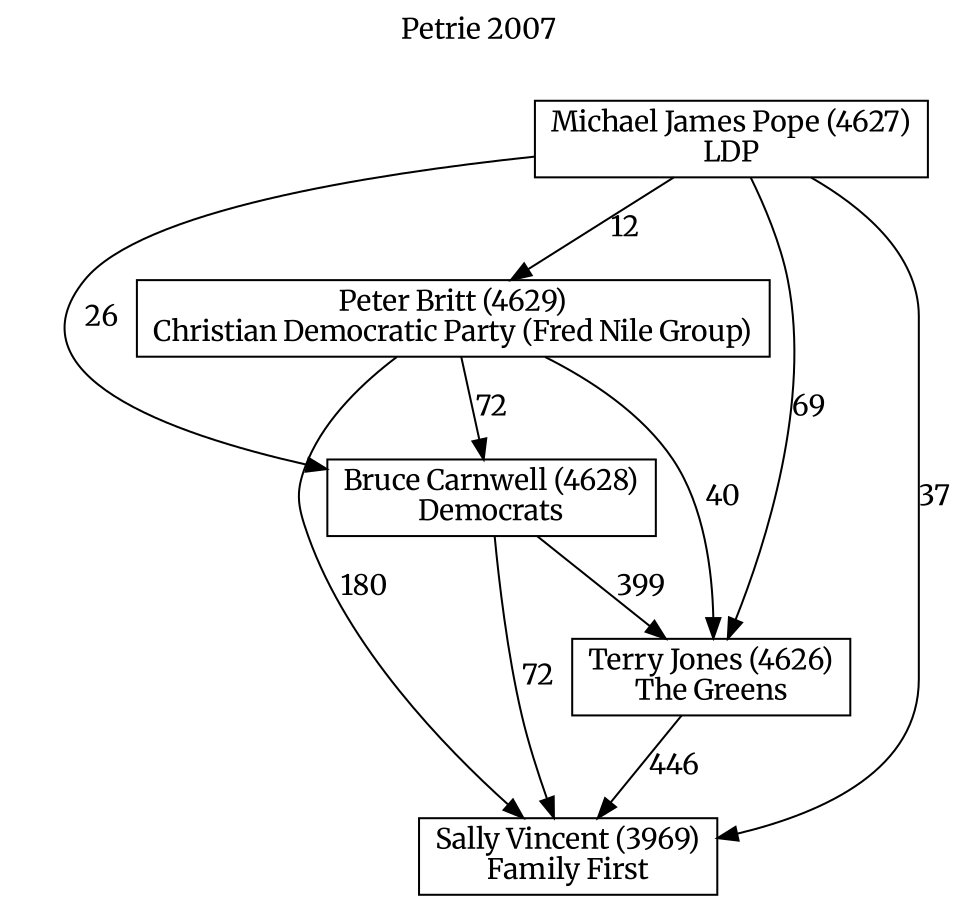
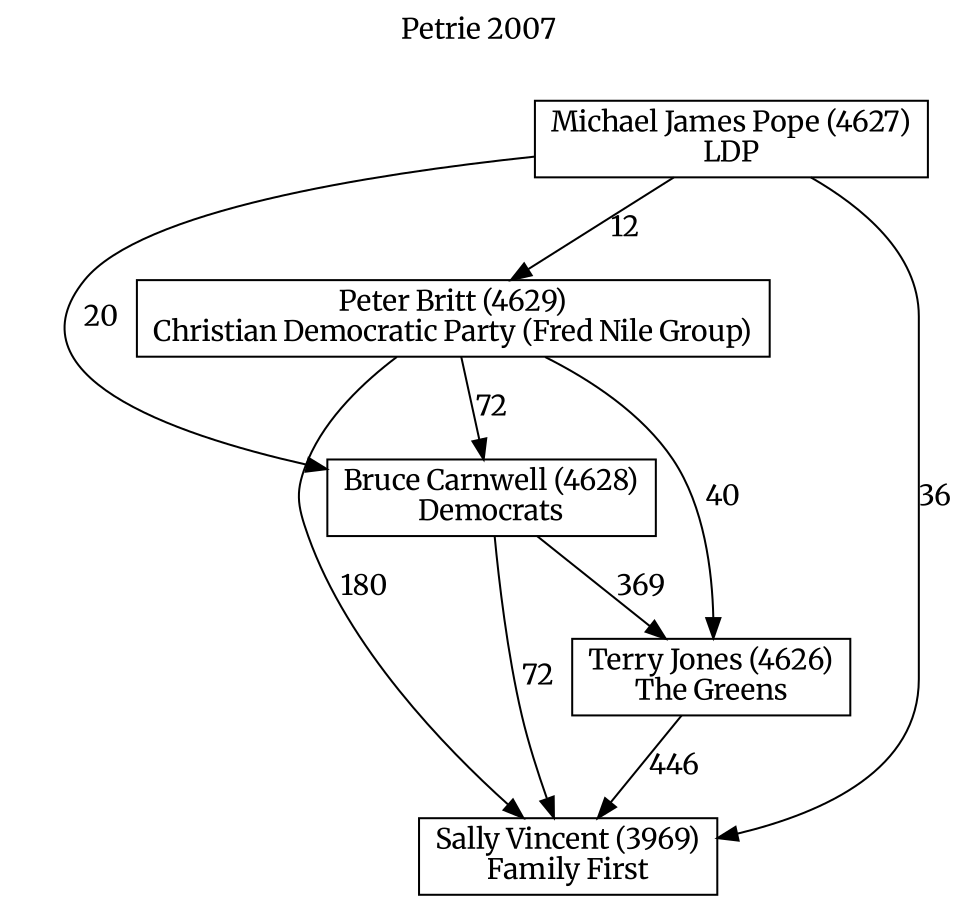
edge "Michael James Pope (4627) LDP" -> "Bruce Carnwell (4628) Democrats": label "26" -> "20"
edge "Michael James Pope (4627) LDP" -> "Terry Jones (4626) The Greens": removed, label "69"
edge "Michael James Pope (4627) LDP" -> "Sally Vincent (3969) Family First": label "37" -> "36"
edge "Bruce Carnwell (4628) Democrats" -> "Terry Jones (4626) The Greens": label "399" -> "369"
